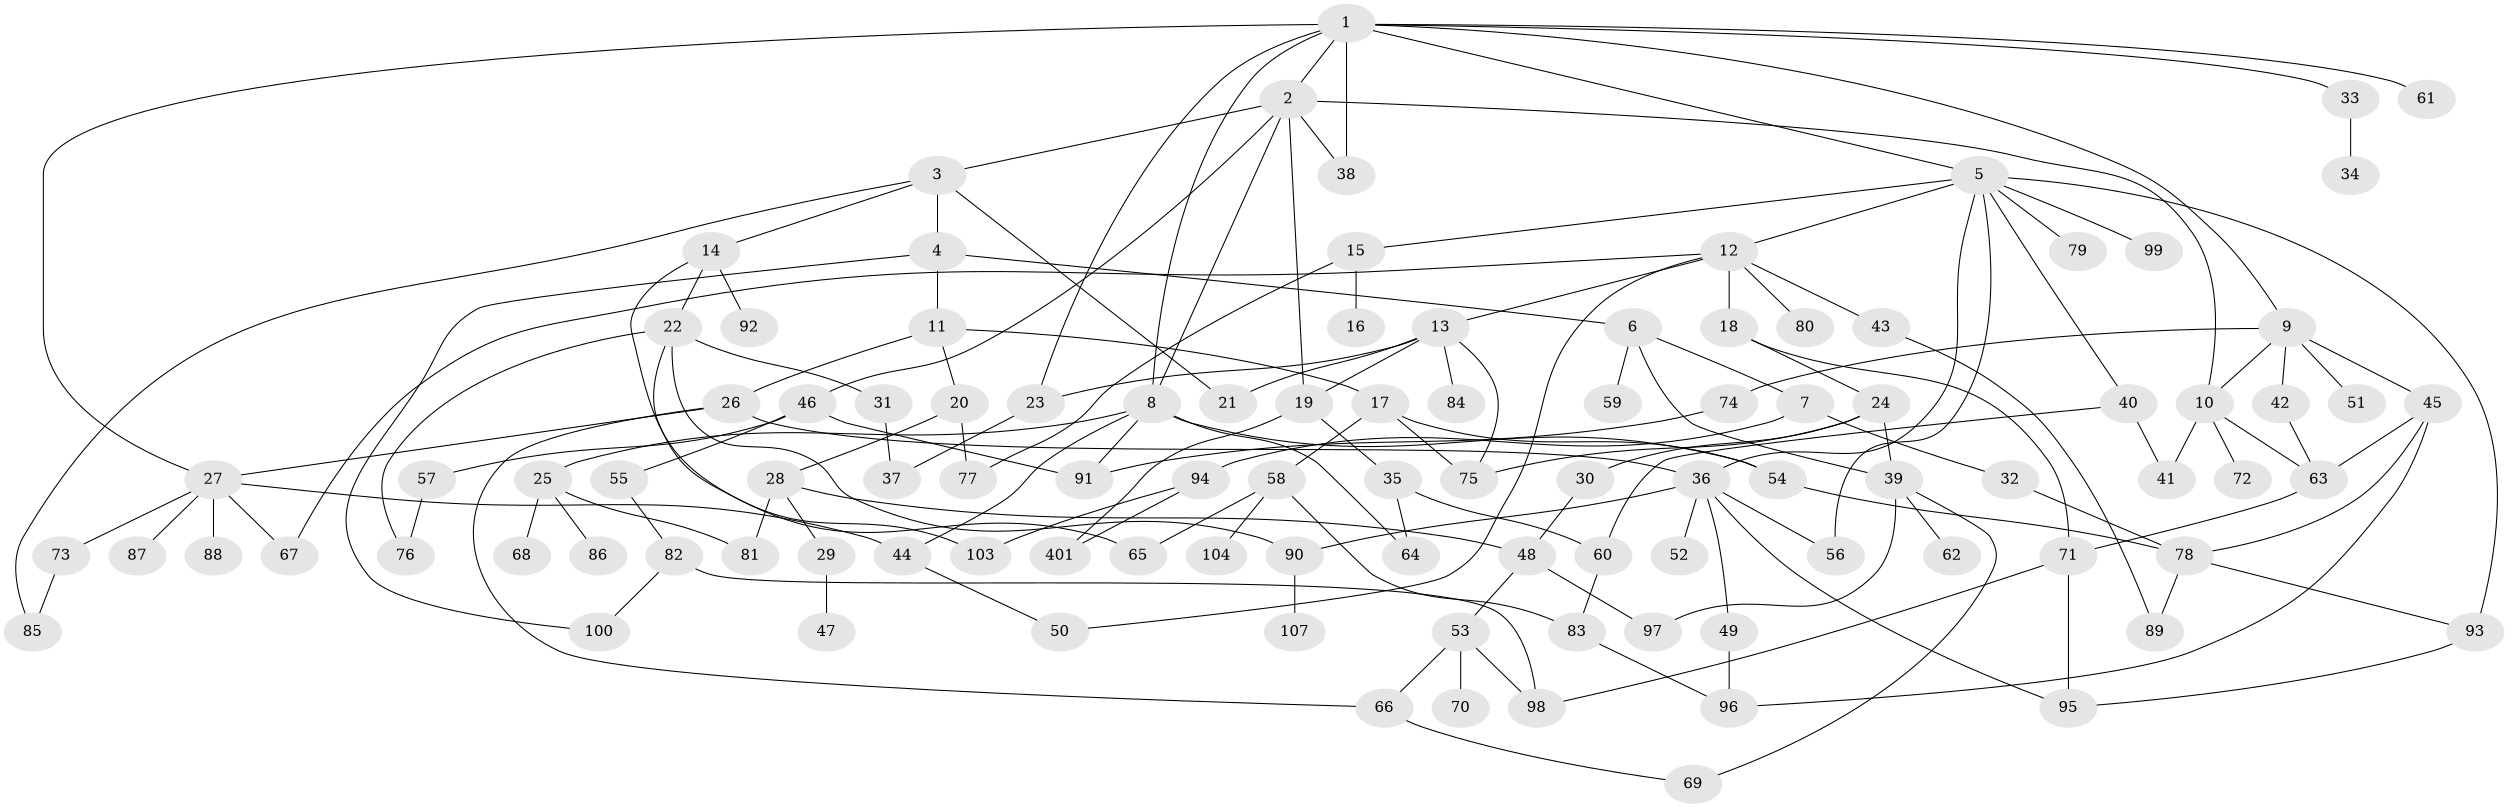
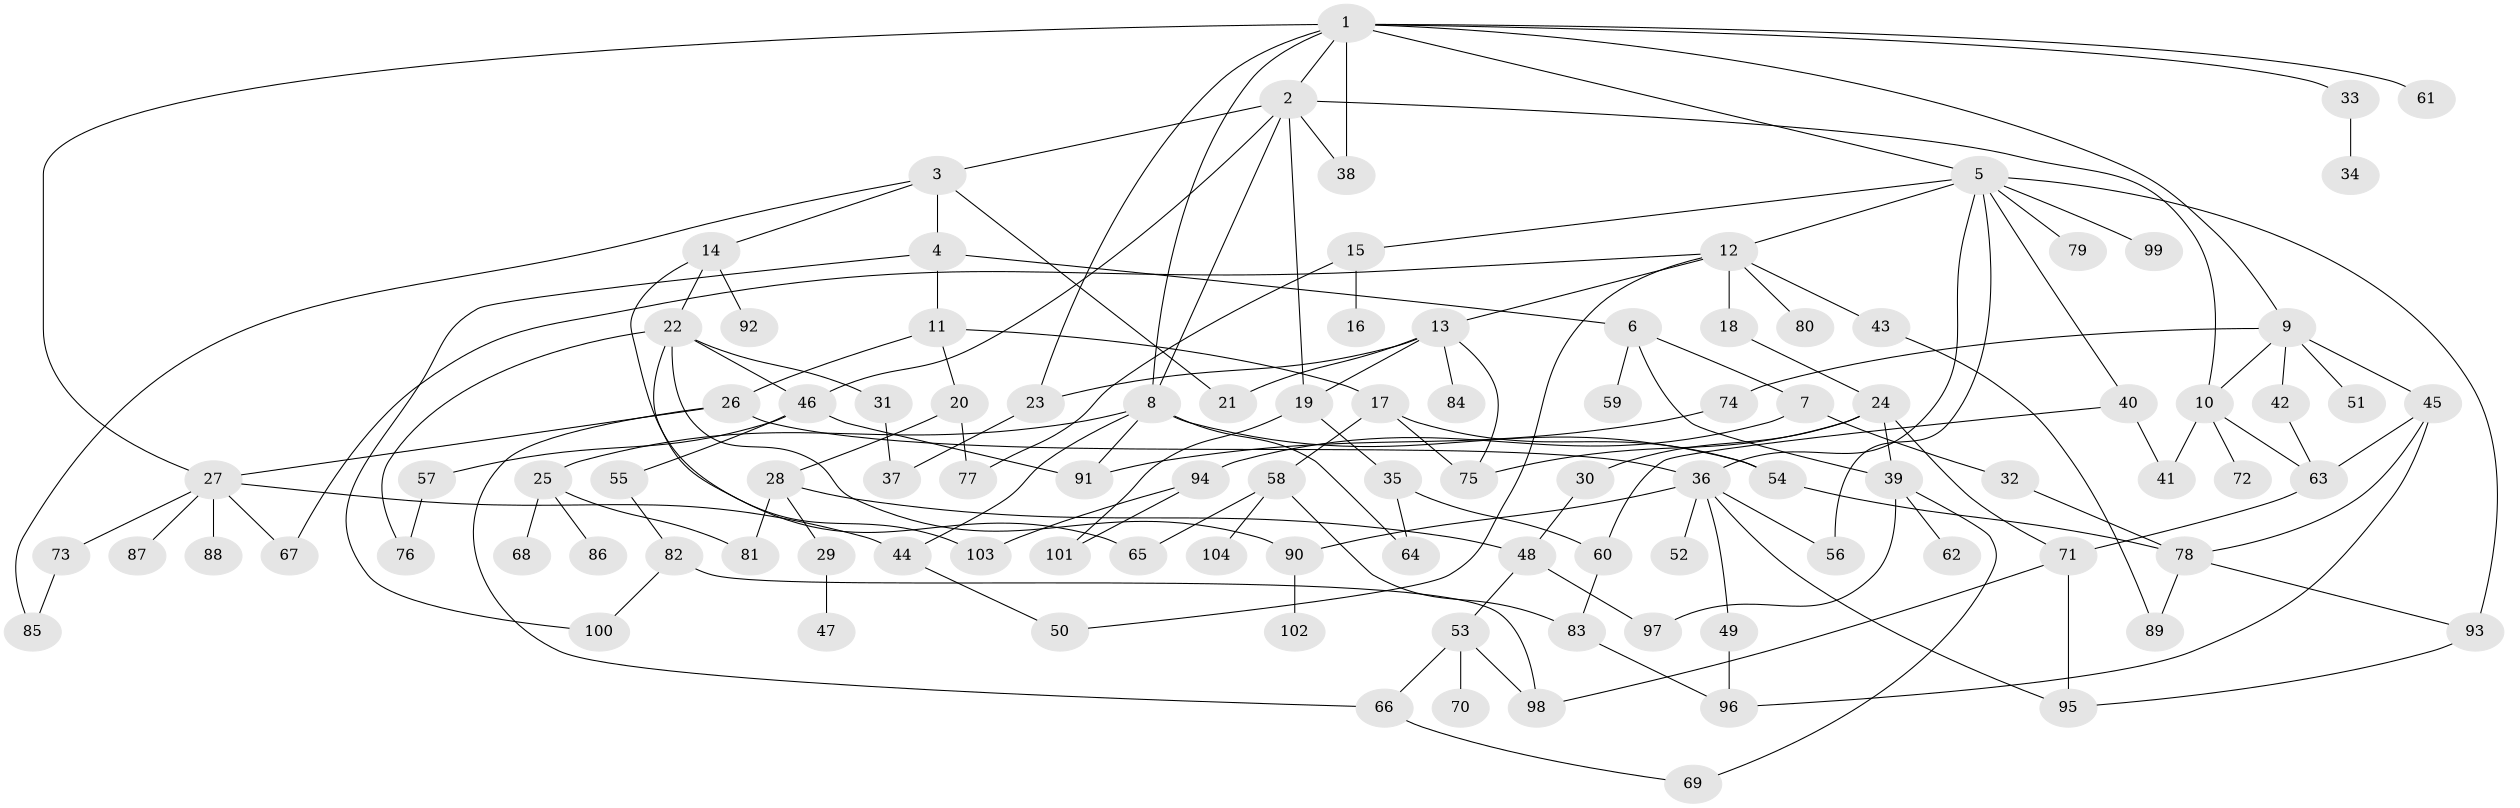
edge "22" -- "46": added
edge "18" -- "71": now "24" -- "71"
node "401": label "401" -> "101"
node "107": label "107" -> "102"
